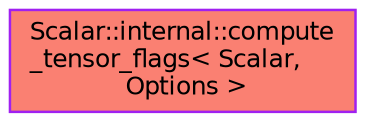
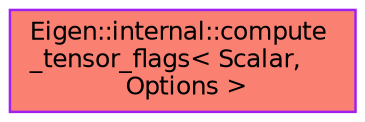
node "Scalar::internal::compute _tensor_flags< Scalar, Options >": label "Scalar::internal::compute _tensor_flags< Scalar, Options >" -> "Eigen::internal::compute _tensor_flags< Scalar, Options >"
